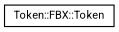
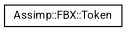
node "Token::FBX::Token": label "Token::FBX::Token" -> "Assimp::FBX::Token"
